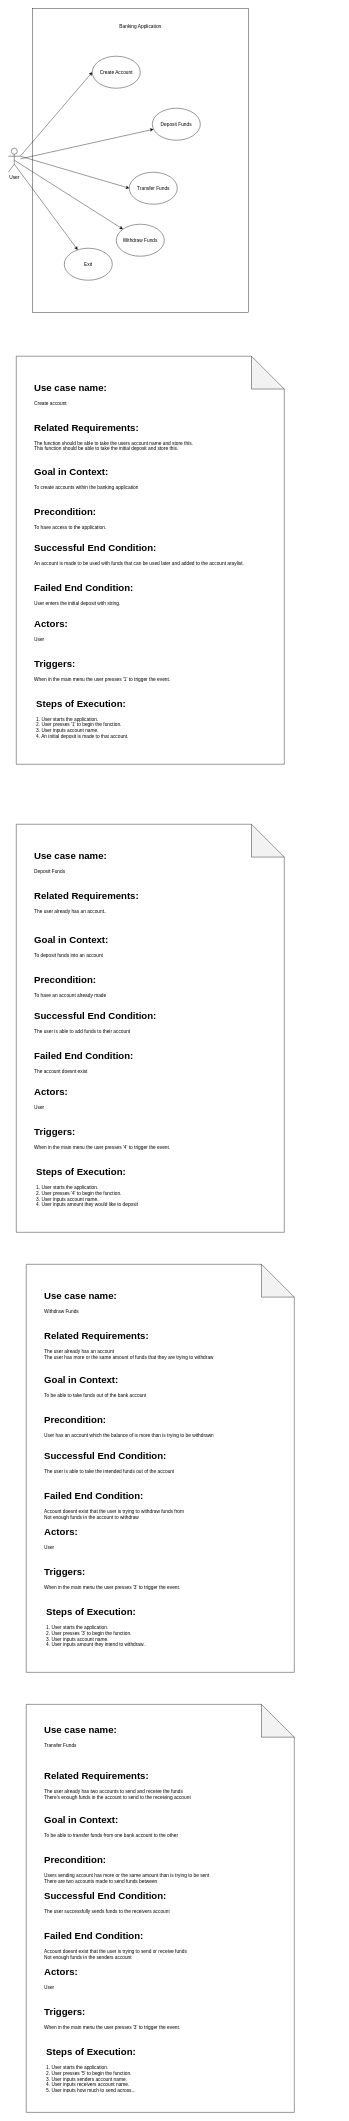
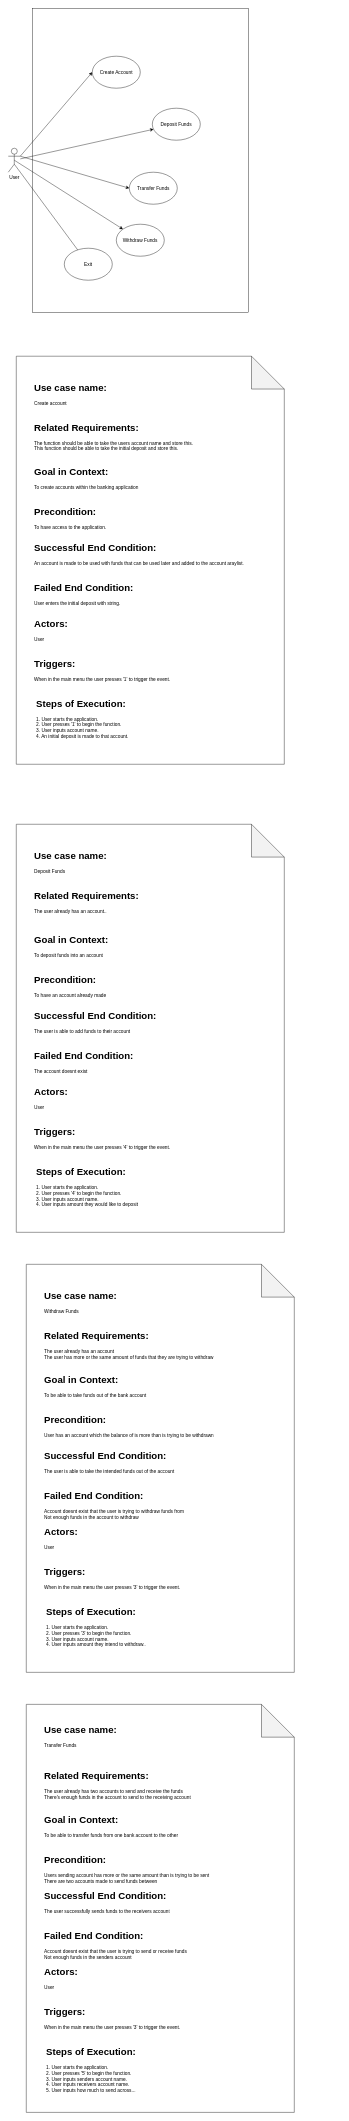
node "Banking Application": removed
edge "User" -> "Exit": arrowhead classic -> none
